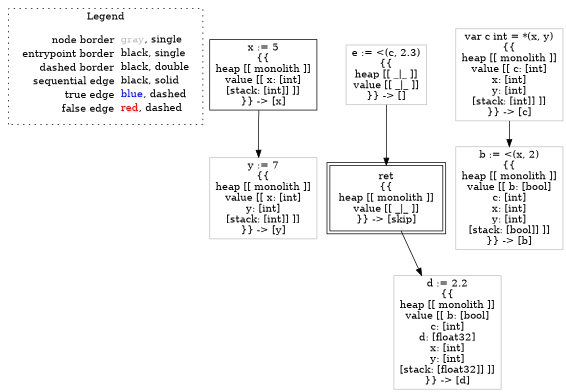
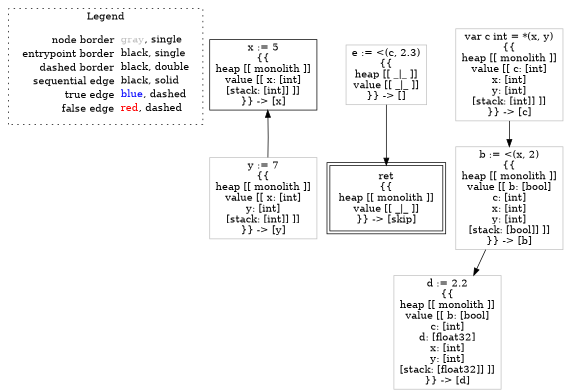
edge "x := 5" -> "y := 7": reversed
edge "ret" -> "d := 2.2": now "b := <(x, 2)" -> "d := 2.2"
